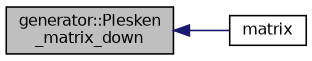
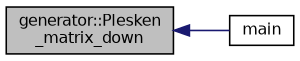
node "matrix": label "matrix" -> "main"
